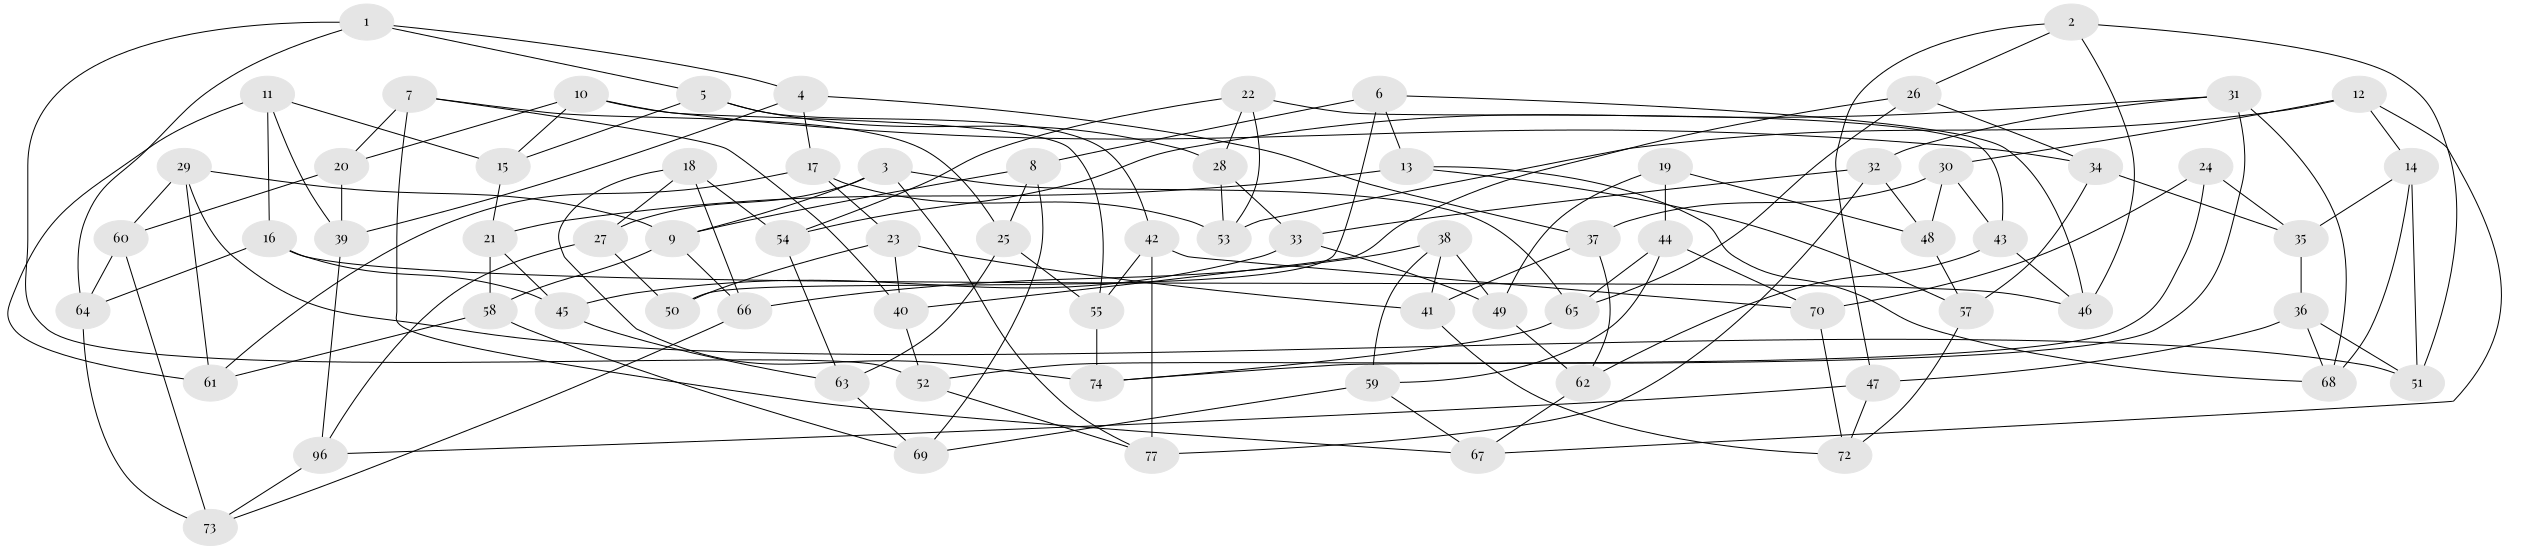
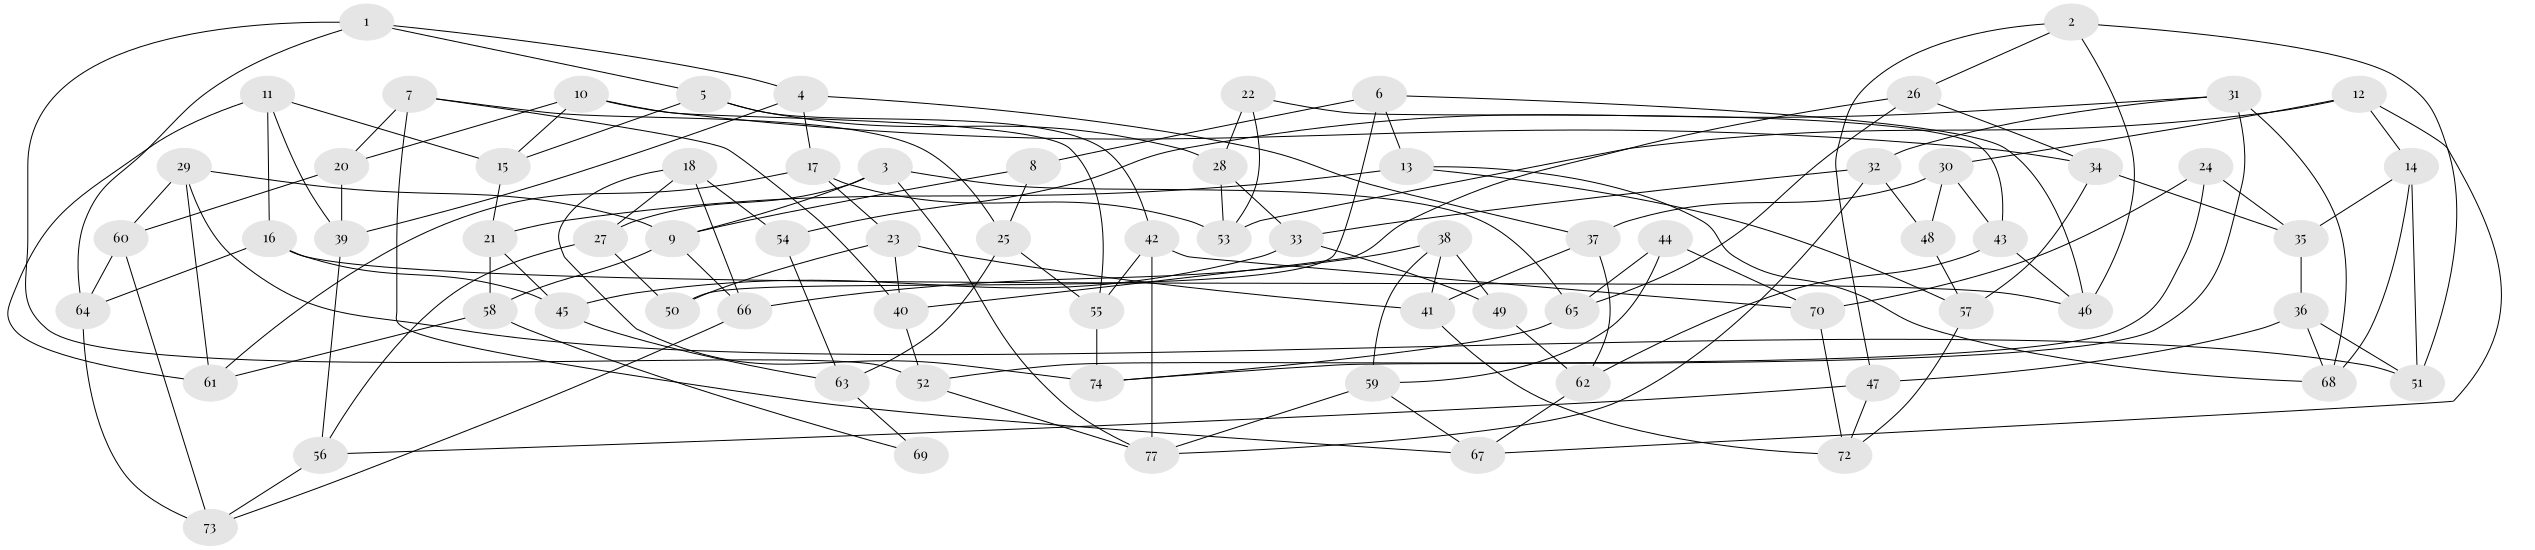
edge "22" -- "54": removed
node "19": removed
edge "8" -- "69": removed
edge "59" -- "69": now "59" -- "77"
node "96": label "96" -> "56"
